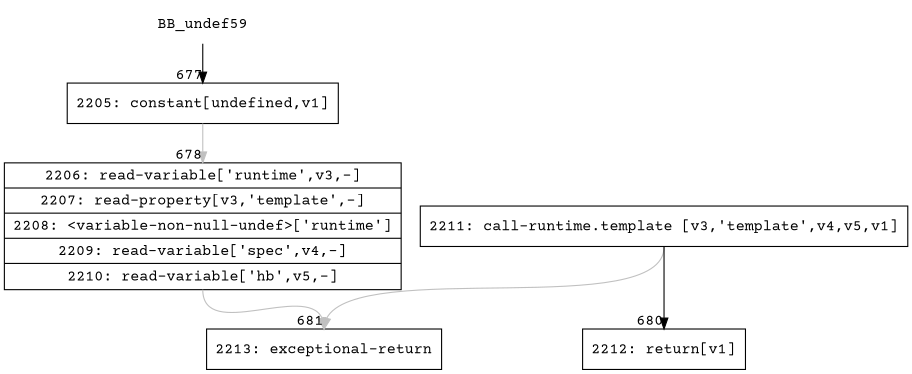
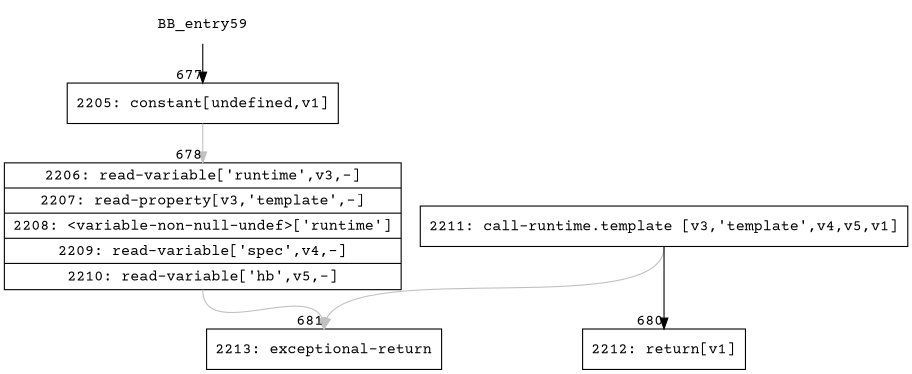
node "BB_undef59": label "BB_undef59" -> "BB_entry59"
